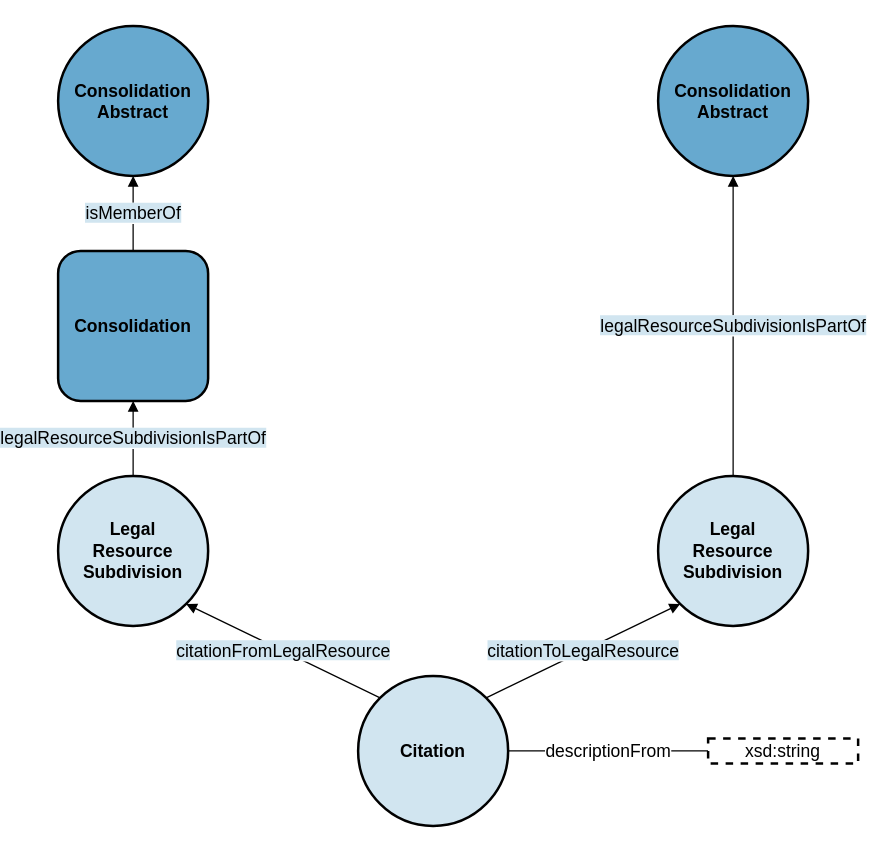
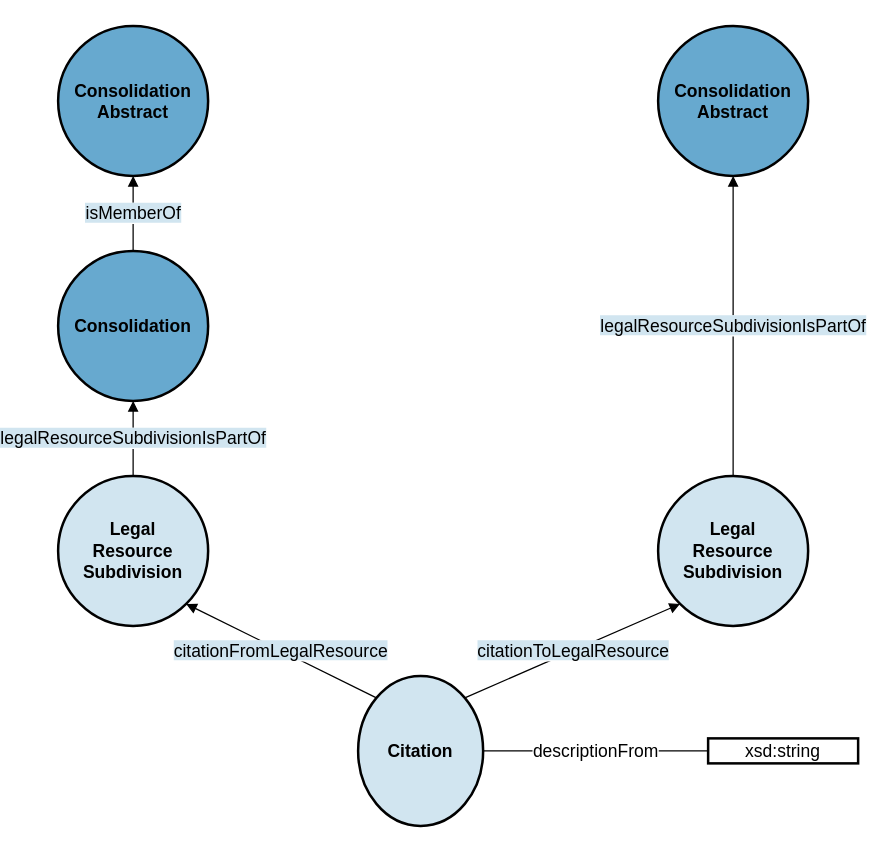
node "Consolidation": shape rounded rectangle -> ellipse
node "Citation": size 150x150 -> 125x150
node "xsd:string": style dashed -> solid
